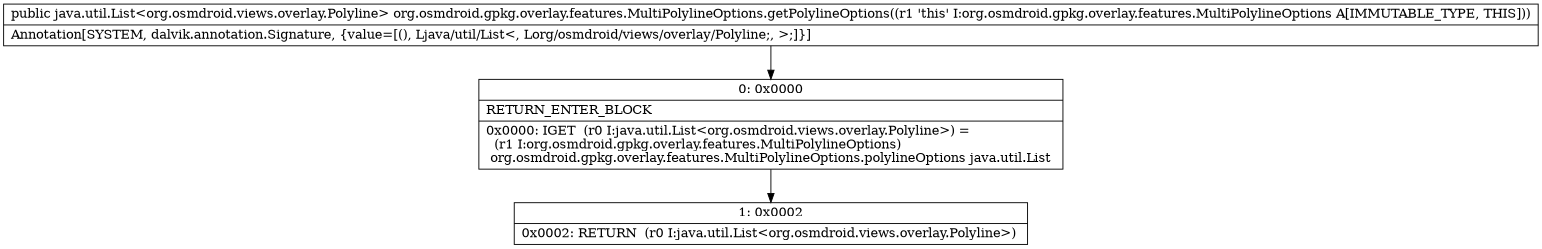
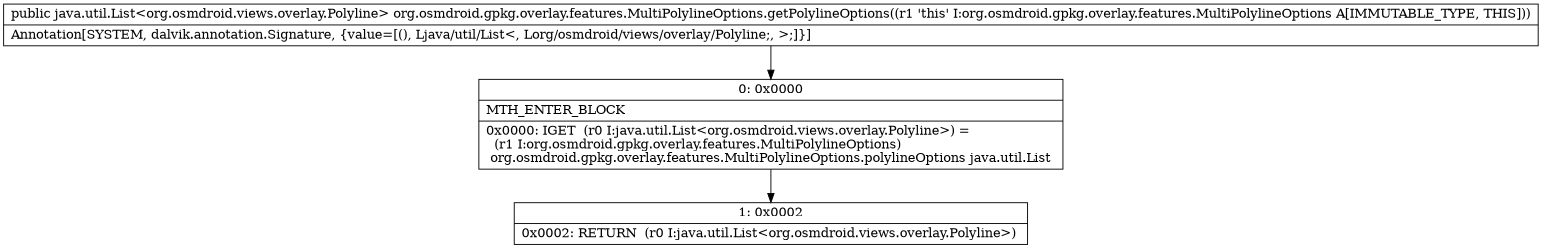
node "0: 0x0000": text "RETURN_ENTER_BLOCK" -> "MTH_ENTER_BLOCK"
